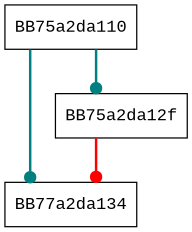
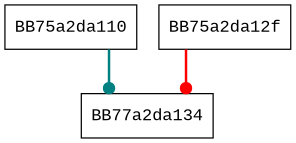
edge "BB75a2da110" -> "BB75a2da12f": removed
